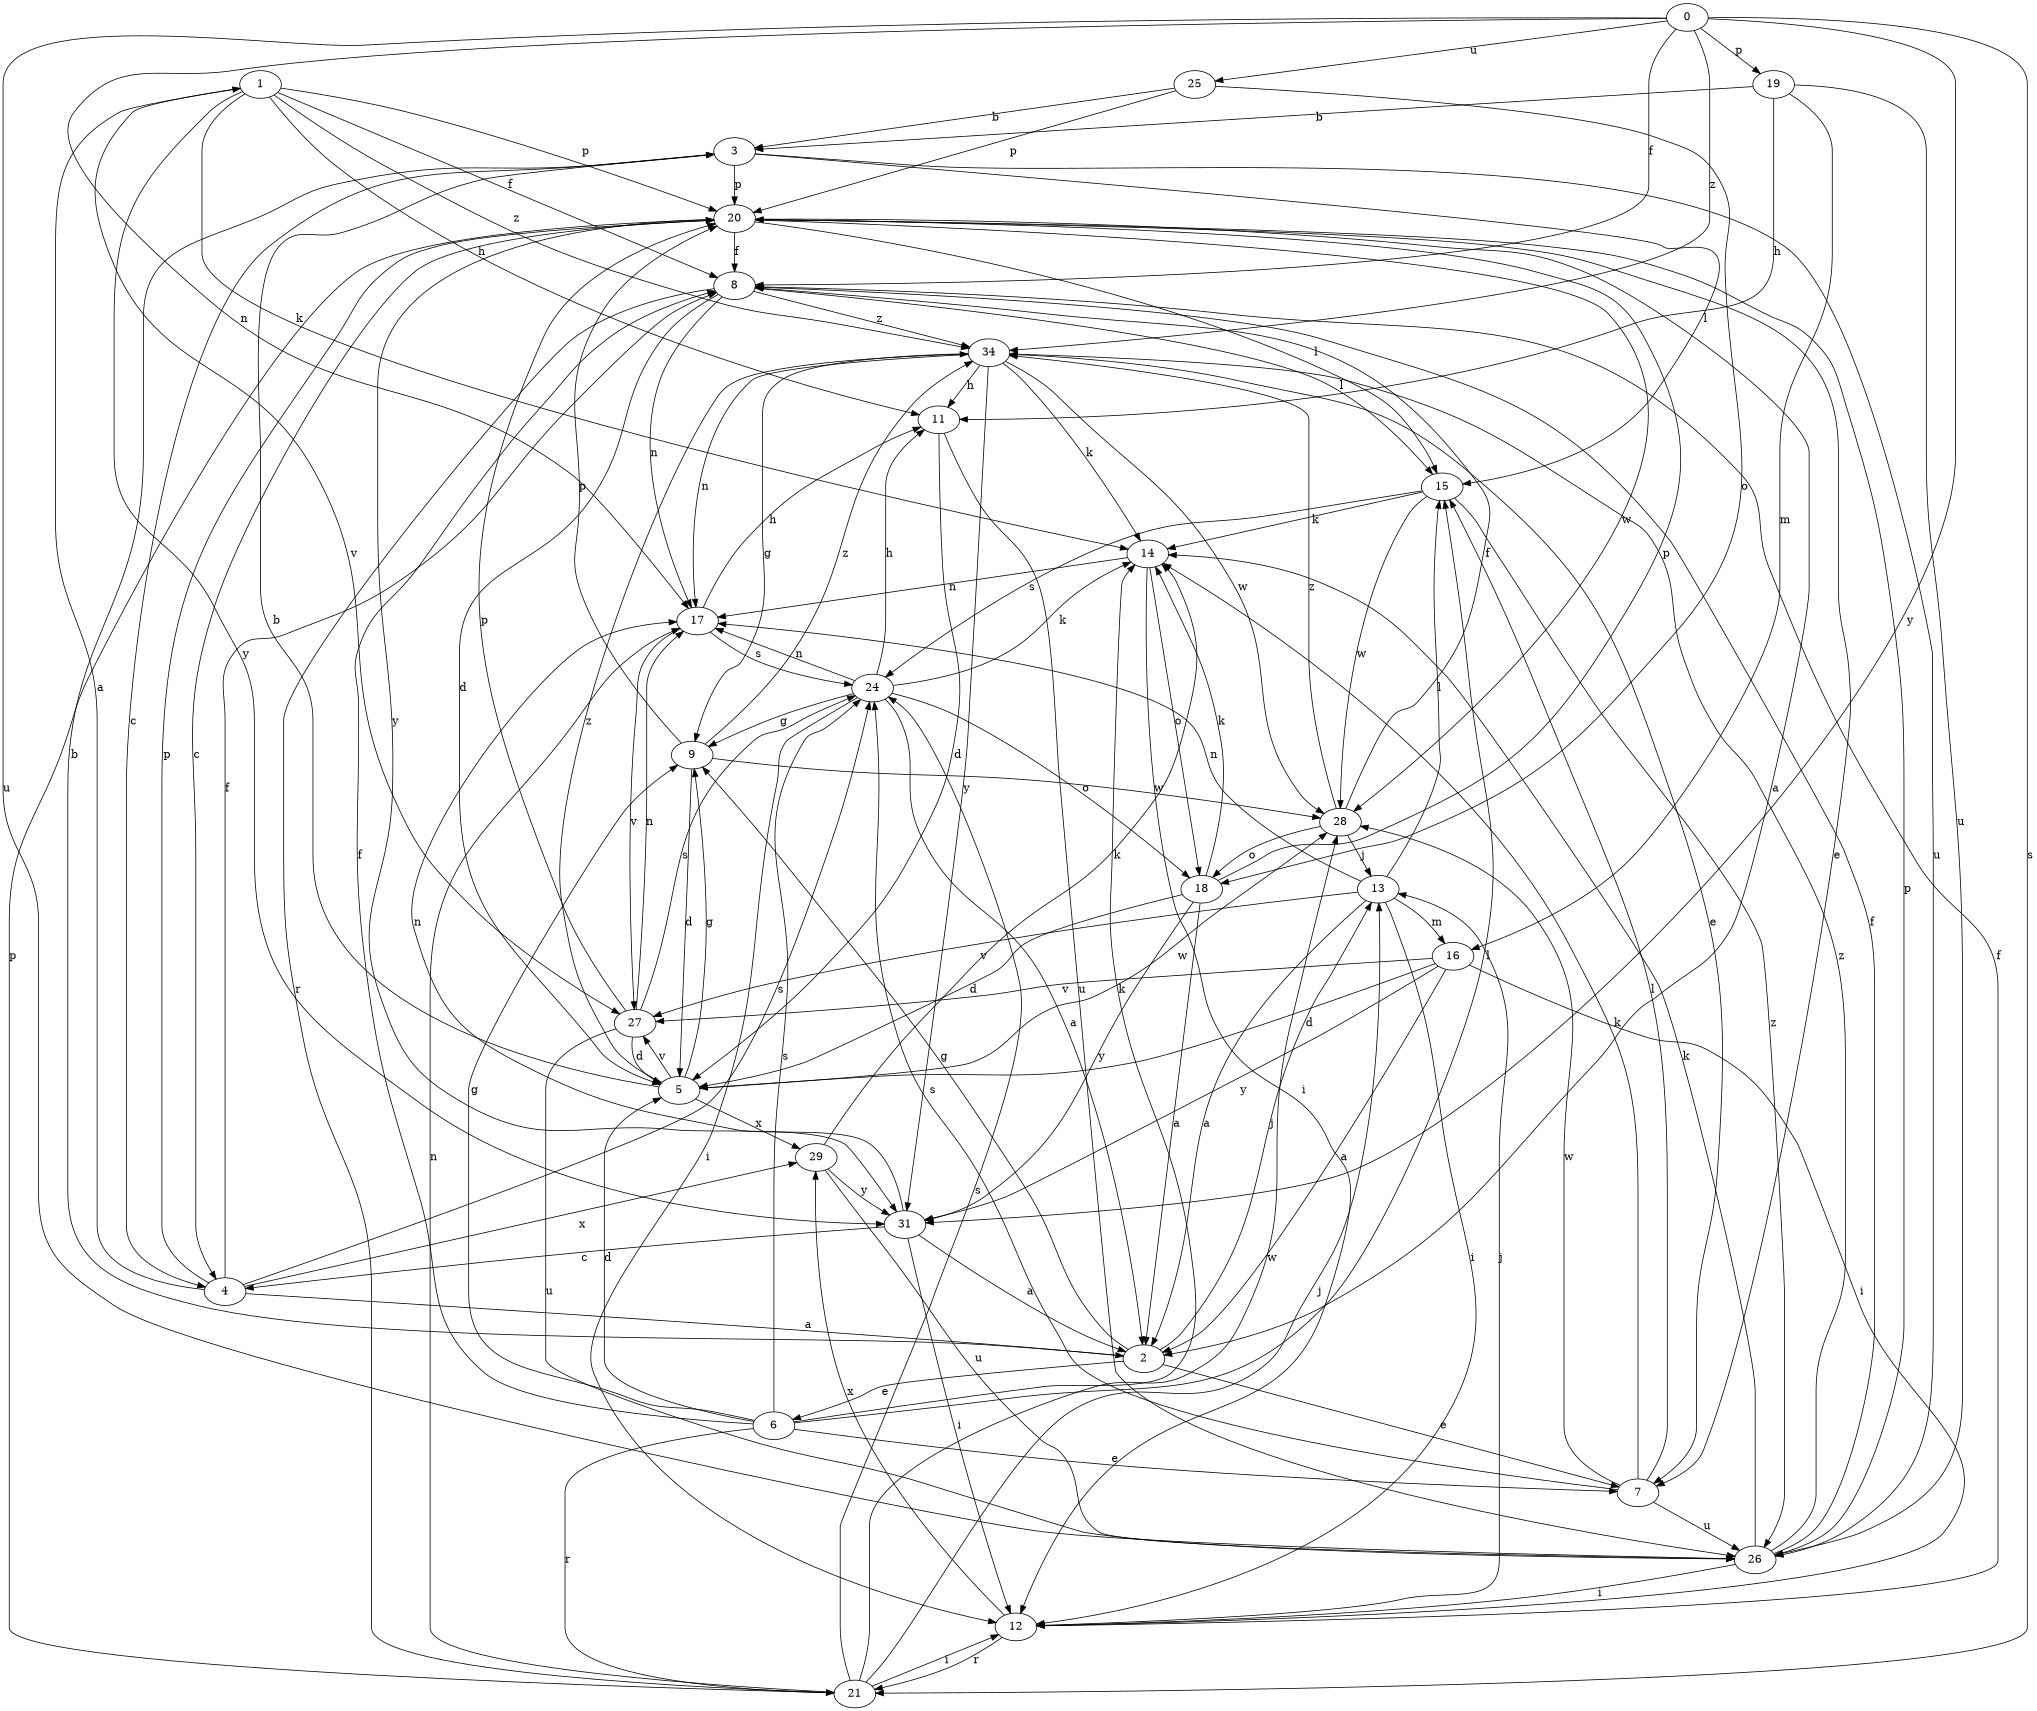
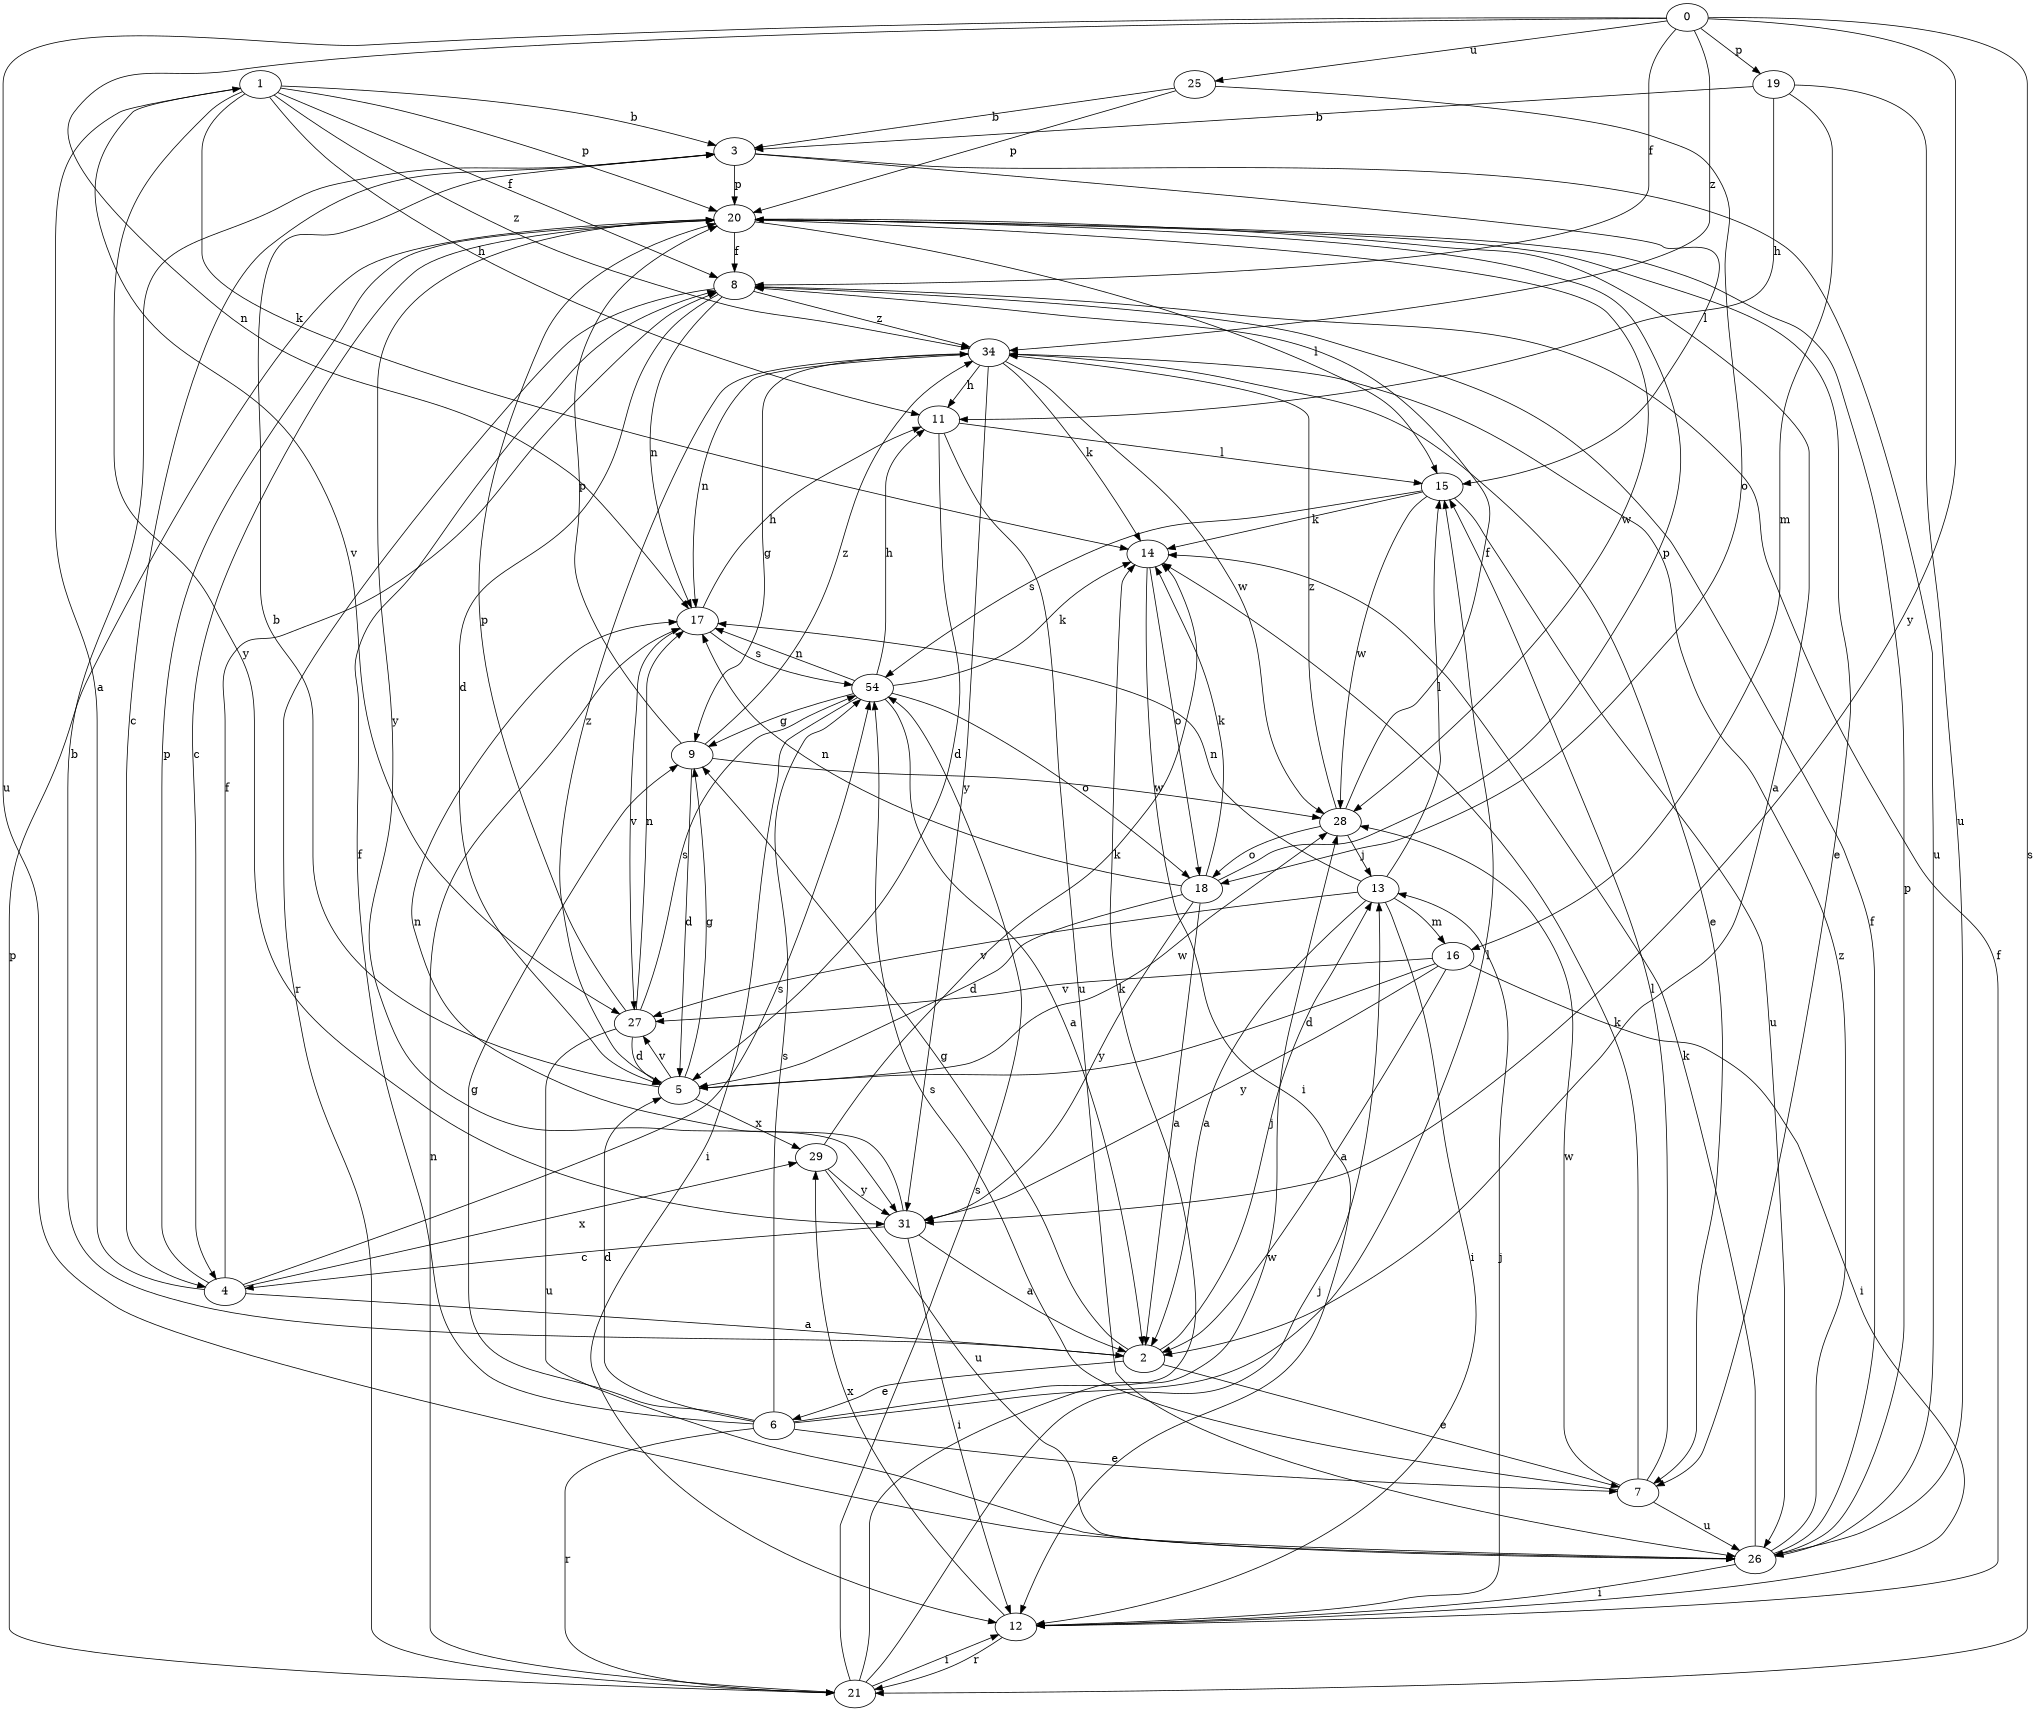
edge "1" -> "3": added, label "b"
edge "8" -> "15": now "11" -> "15"
edge "14" -> "17": now "18" -> "17"
node "24": label "24" -> "54"
edge "15" -> "26": label "z" -> "u"
